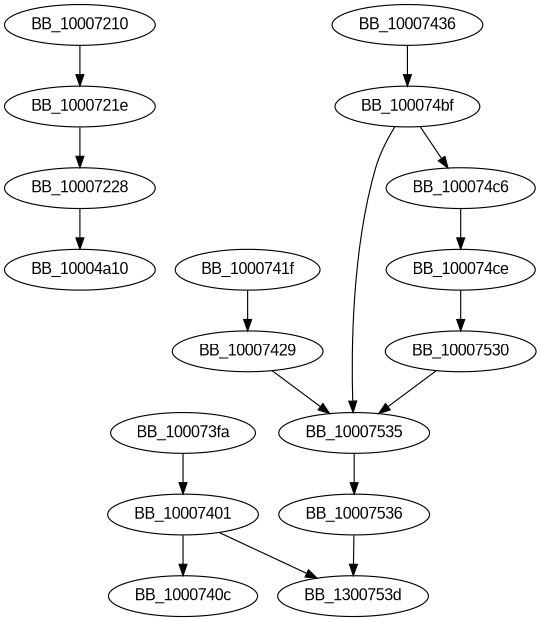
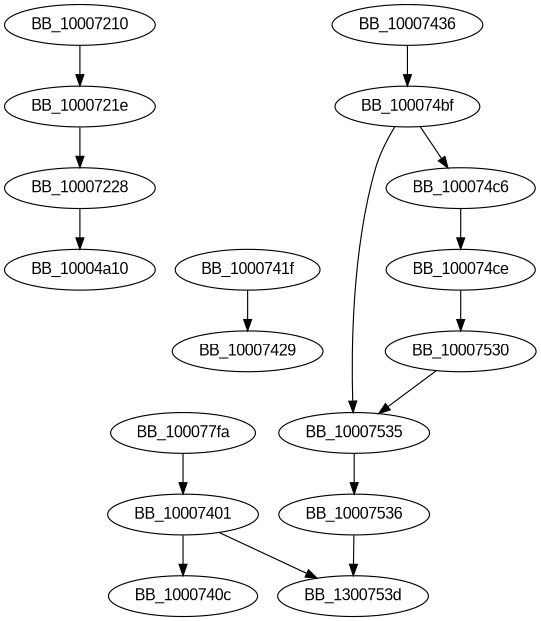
edge "BB_10007429" -> "BB_10007535": removed
node "BB_100073fa": label "BB_100073fa" -> "BB_100077fa"
